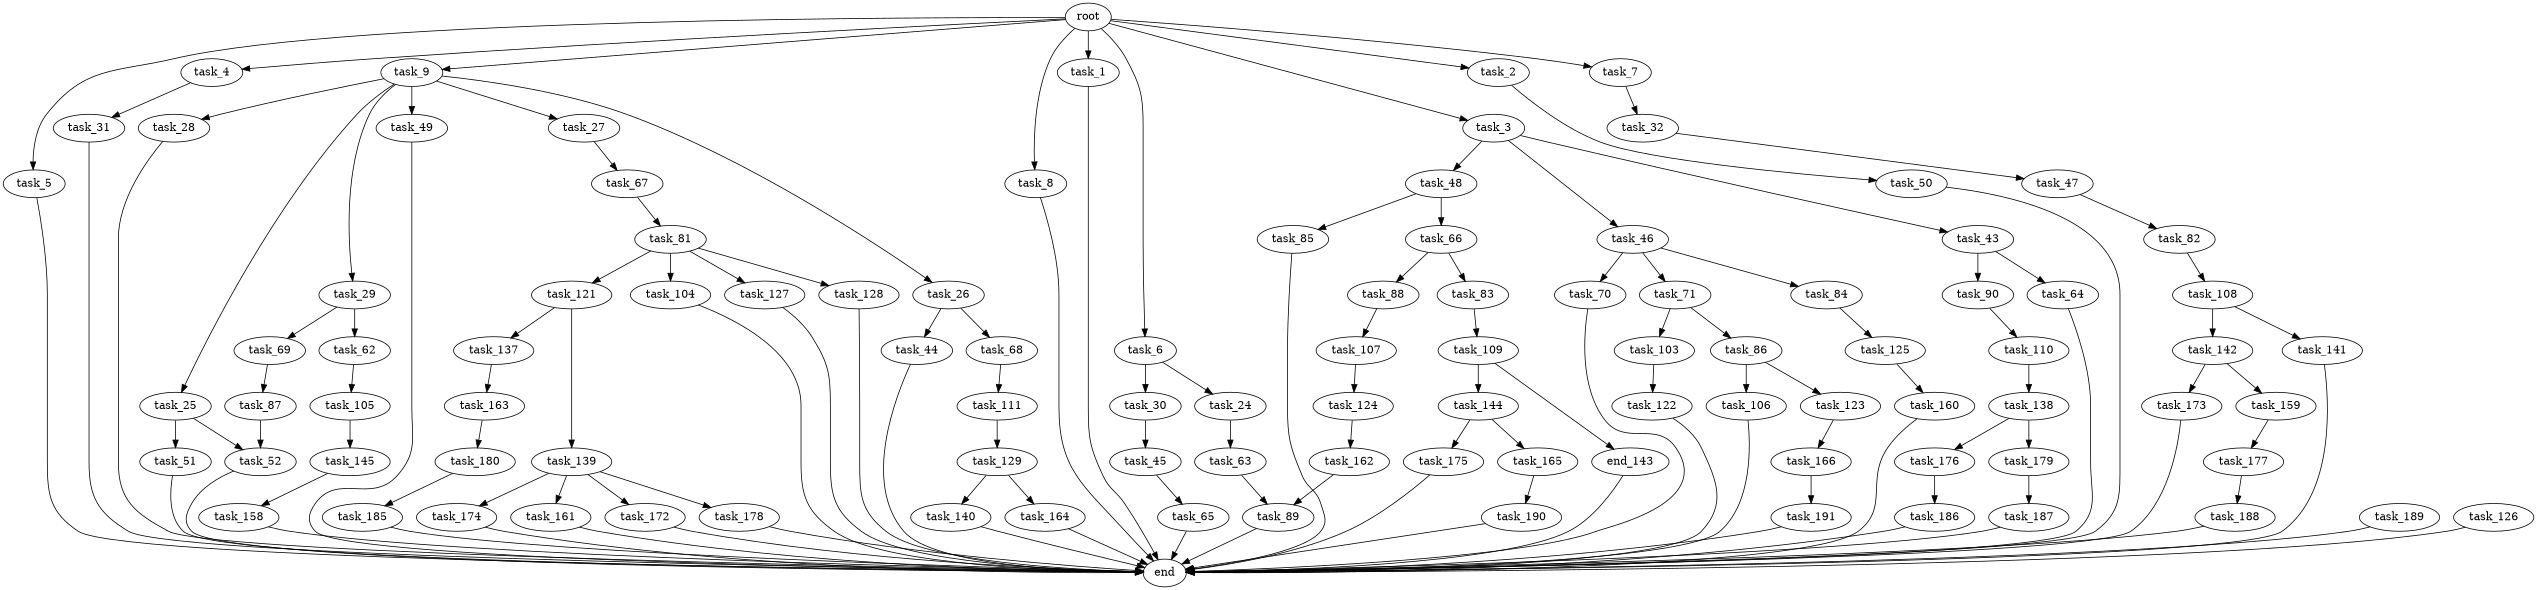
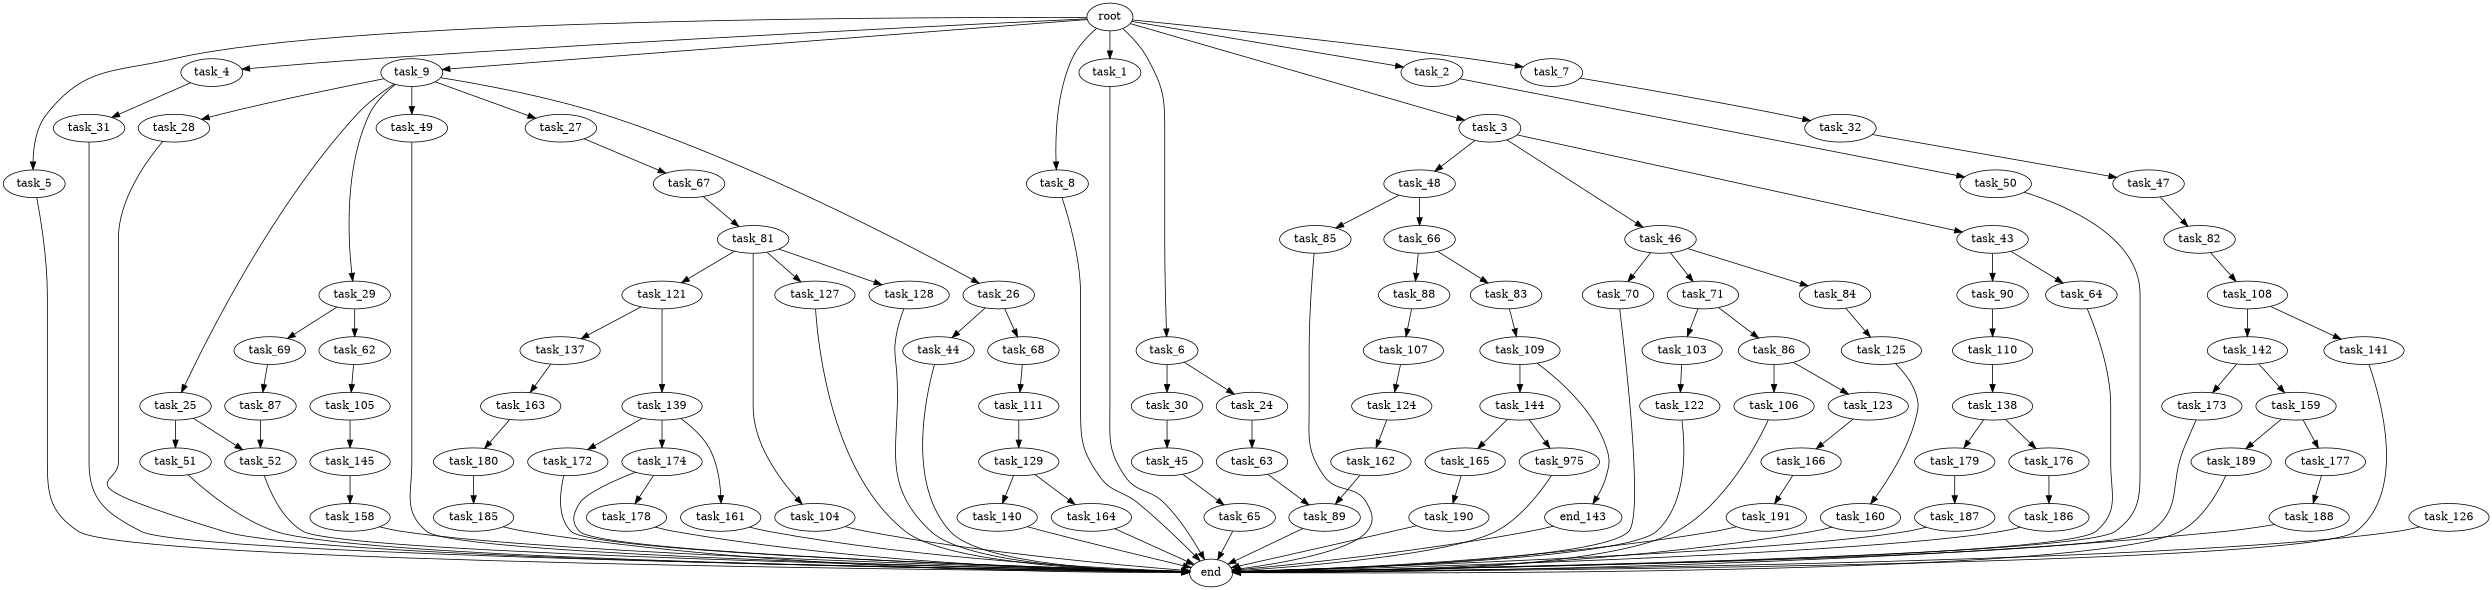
edge "task_159" -> "task_189": added
node "task_175": label "task_175" -> "task_975"
edge "task_139" -> "task_178": now "task_174" -> "task_178"
